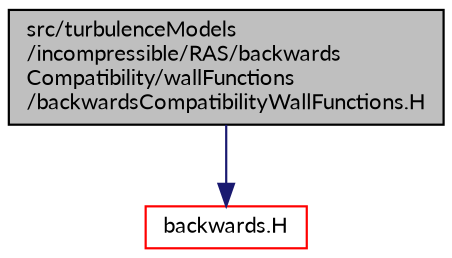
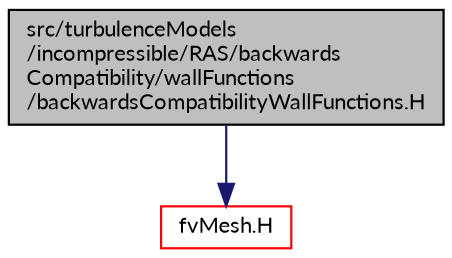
node "backwards.H": label "backwards.H" -> "fvMesh.H"
